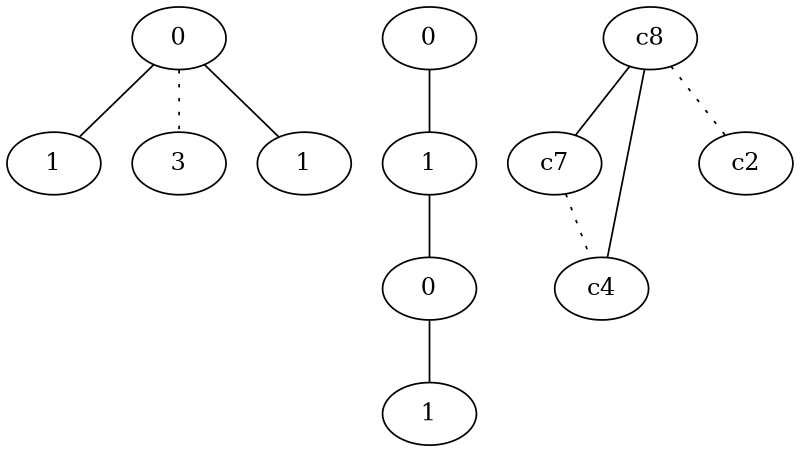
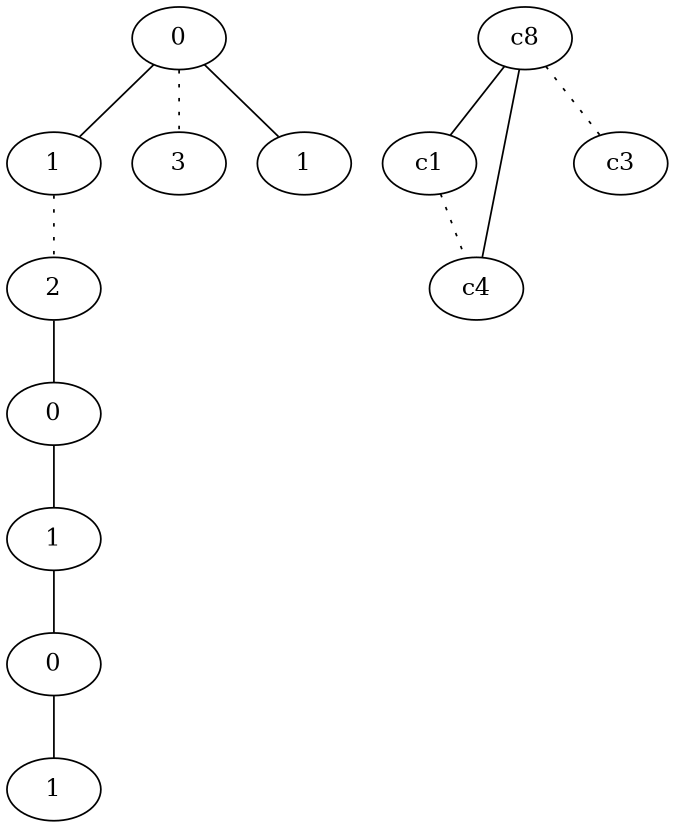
node "c7": label "c7" -> "c1"
node "c2": label "c2" -> "c3"
node "2": added
